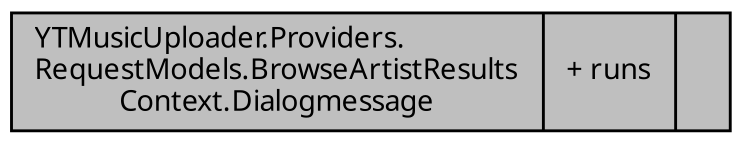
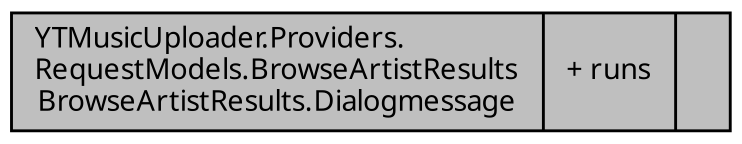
node "YTMusicUploader.Providers.": text "Context.Dialogmessage" -> "BrowseArtistResults.Dialogmessage"
